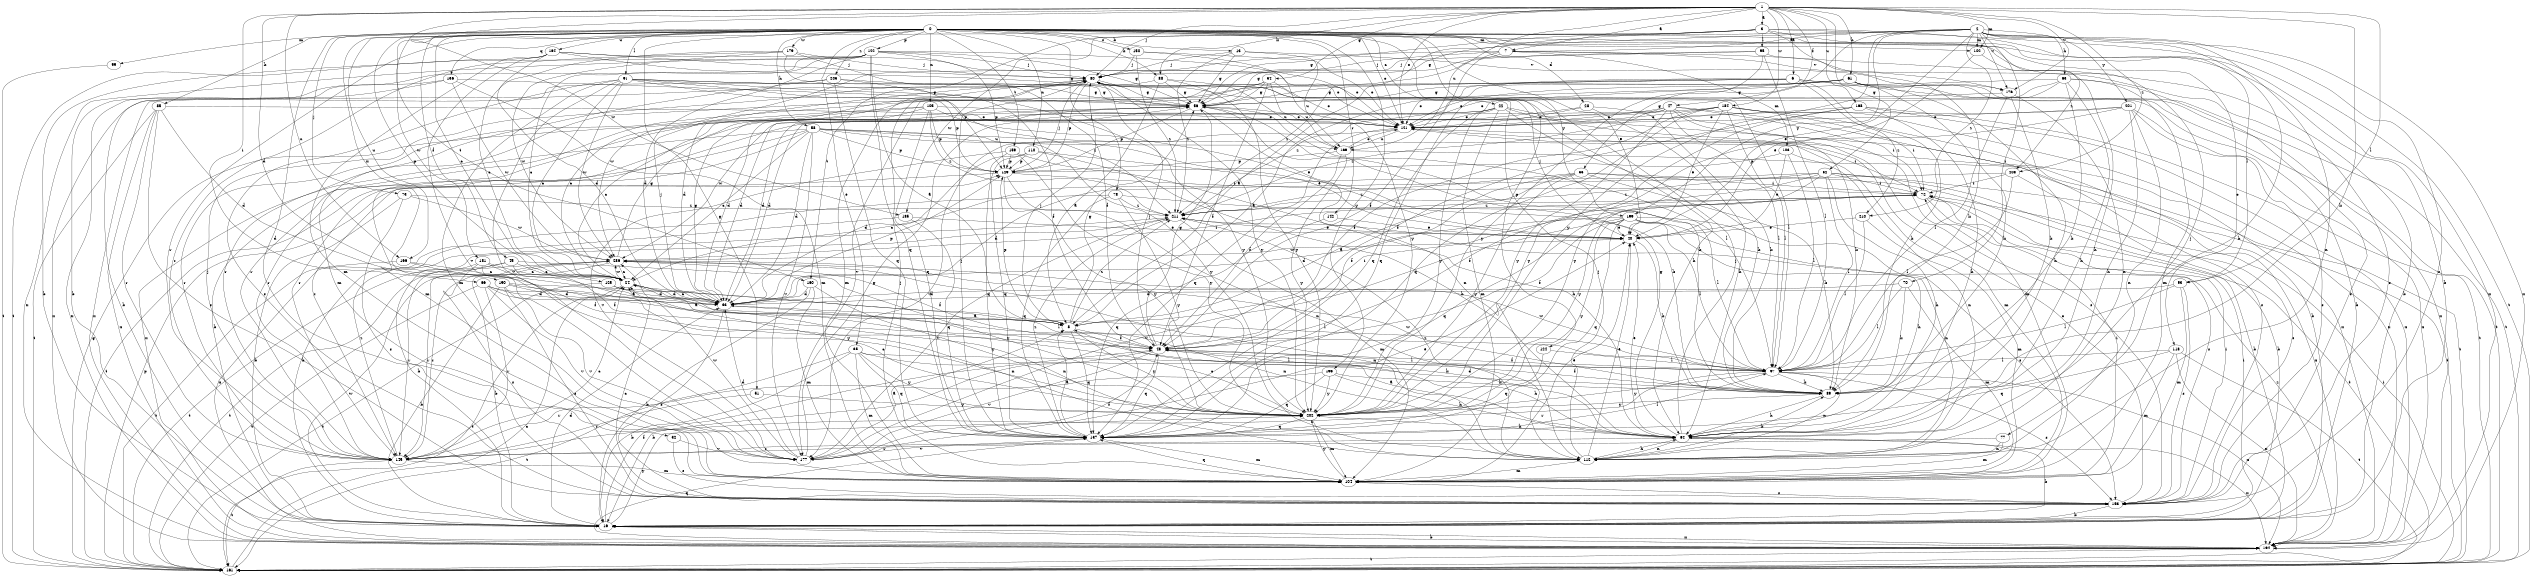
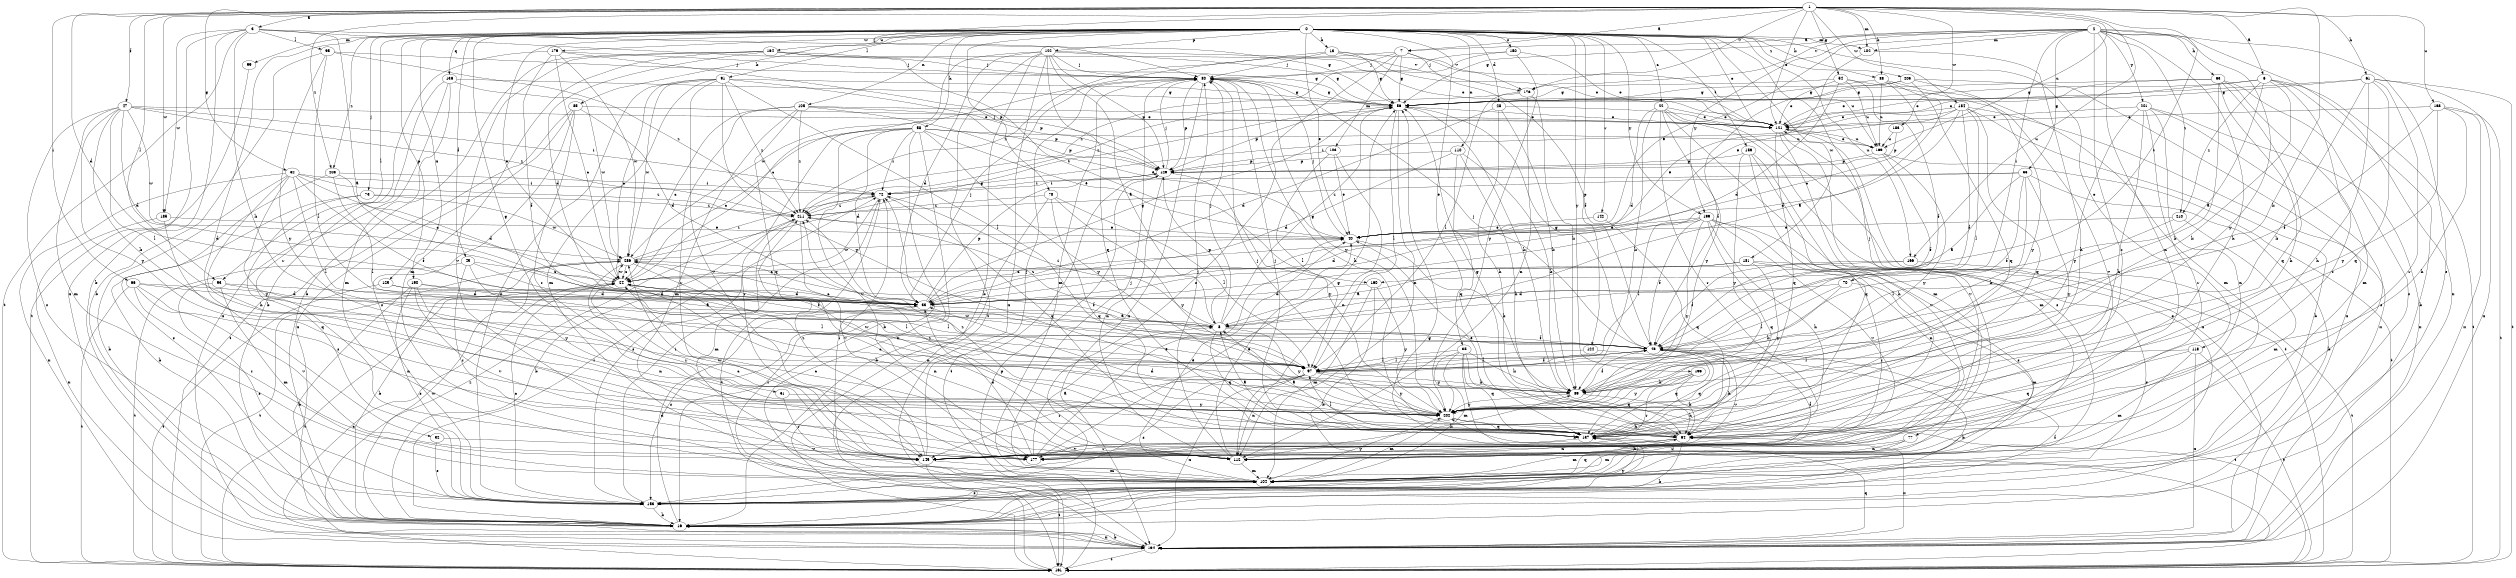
node "183": added
